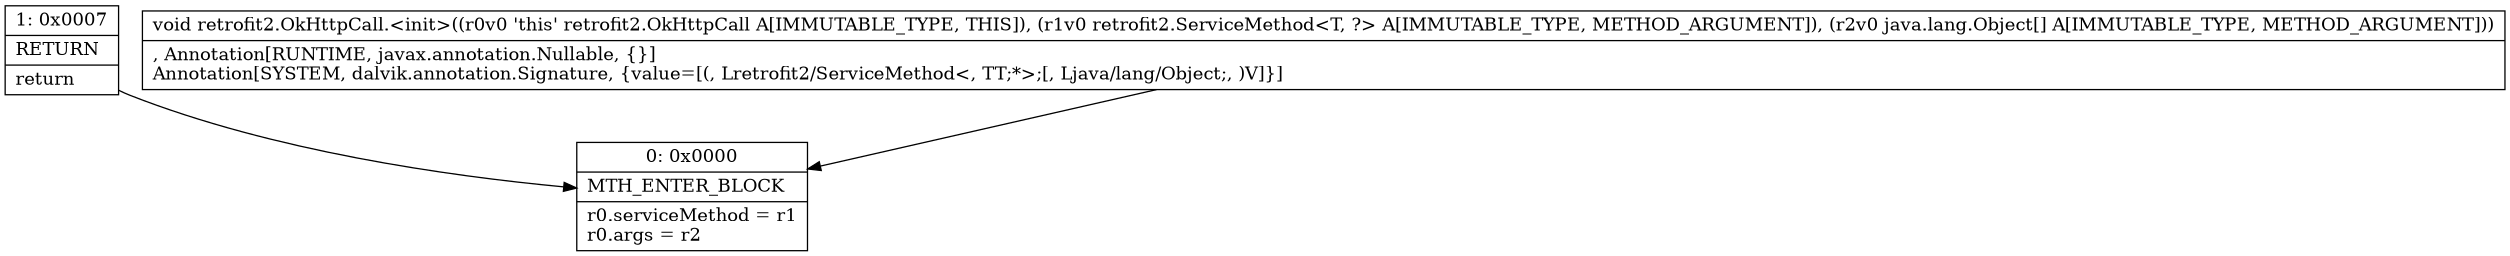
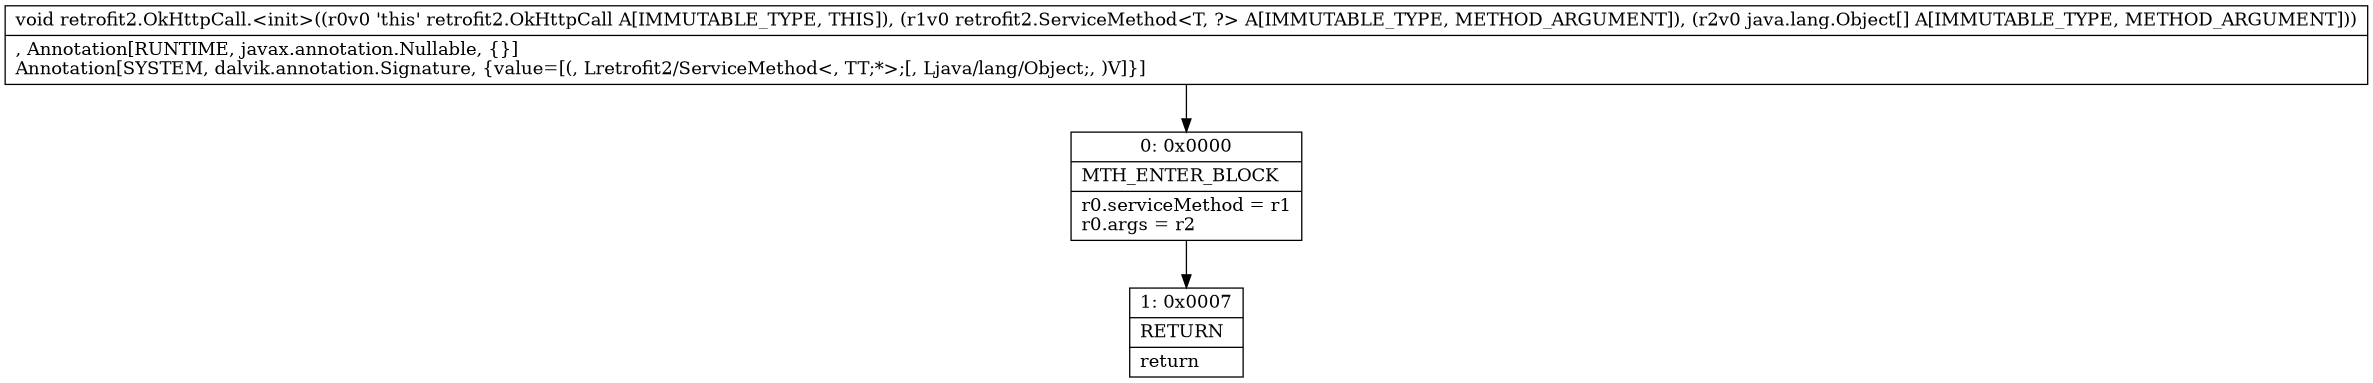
edge "1: 0x0007" -> "0: 0x0000": reversed
